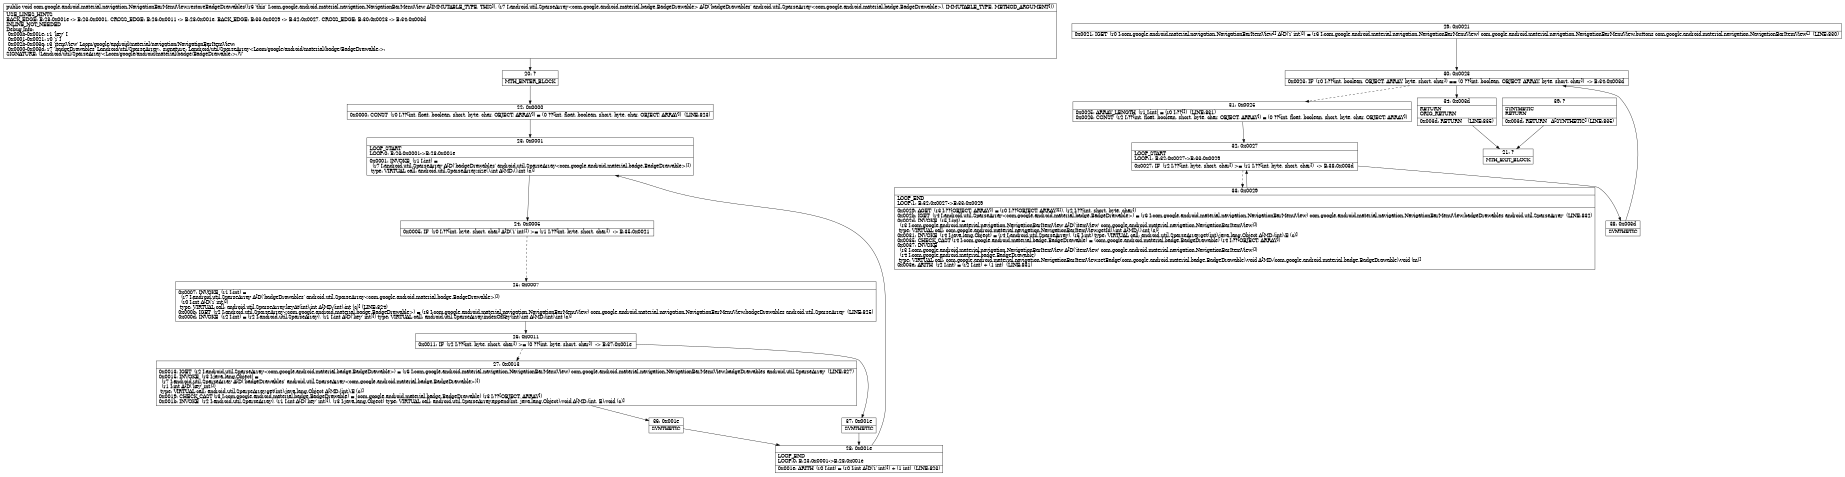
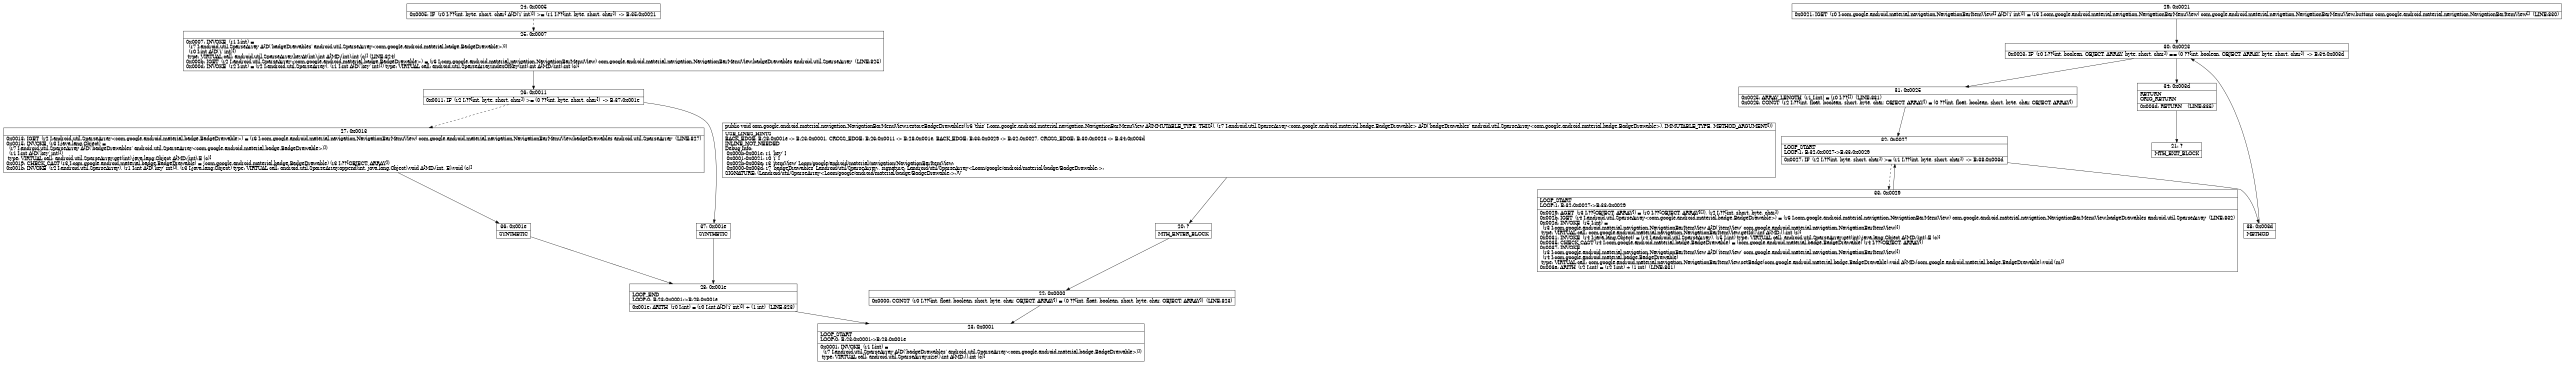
edge "30: 0x0023" -> "31: 0x0025": style dashed -> solid
node "39: ?": removed
edge "23: 0x0001" -> "24: 0x0005": removed
node "33: 0x0029": text "LOOP_END" -> "LOOP_START"
node "38: 0x003d": text "SYNTHETIC" -> "METHOD"
